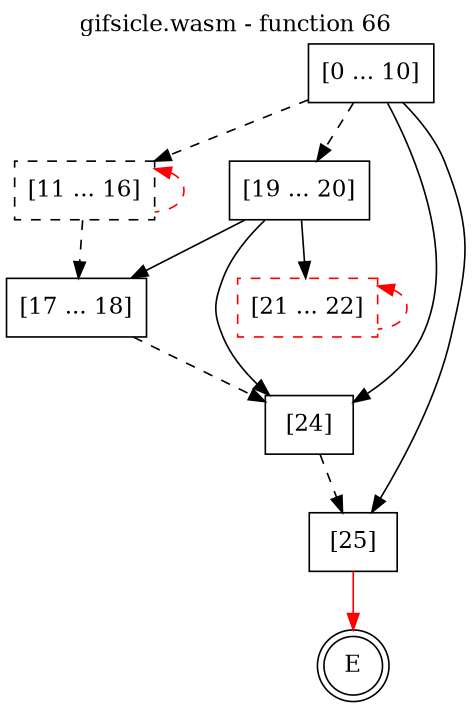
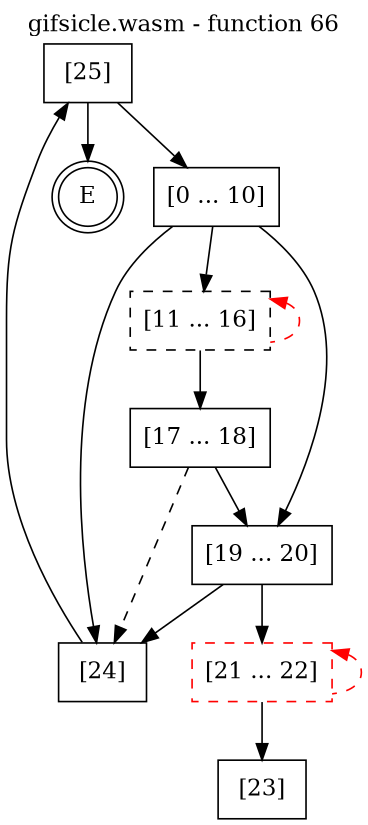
edge "[0 ... 10]" -> "[19 ... 20]": style dashed -> solid
edge "[0 ... 10]" -> "[11 ... 16]": style dashed -> solid
edge "[11 ... 16]" -> "[17 ... 18]": style dashed -> solid
edge "[19 ... 20]" -> "[17 ... 18]": reversed
edge "[0 ... 10]" -> "[25]": reversed
edge "[24]" -> "[25]": style dashed -> solid
edge "[25]" -> "E": color red -> black
node "[23]": added
